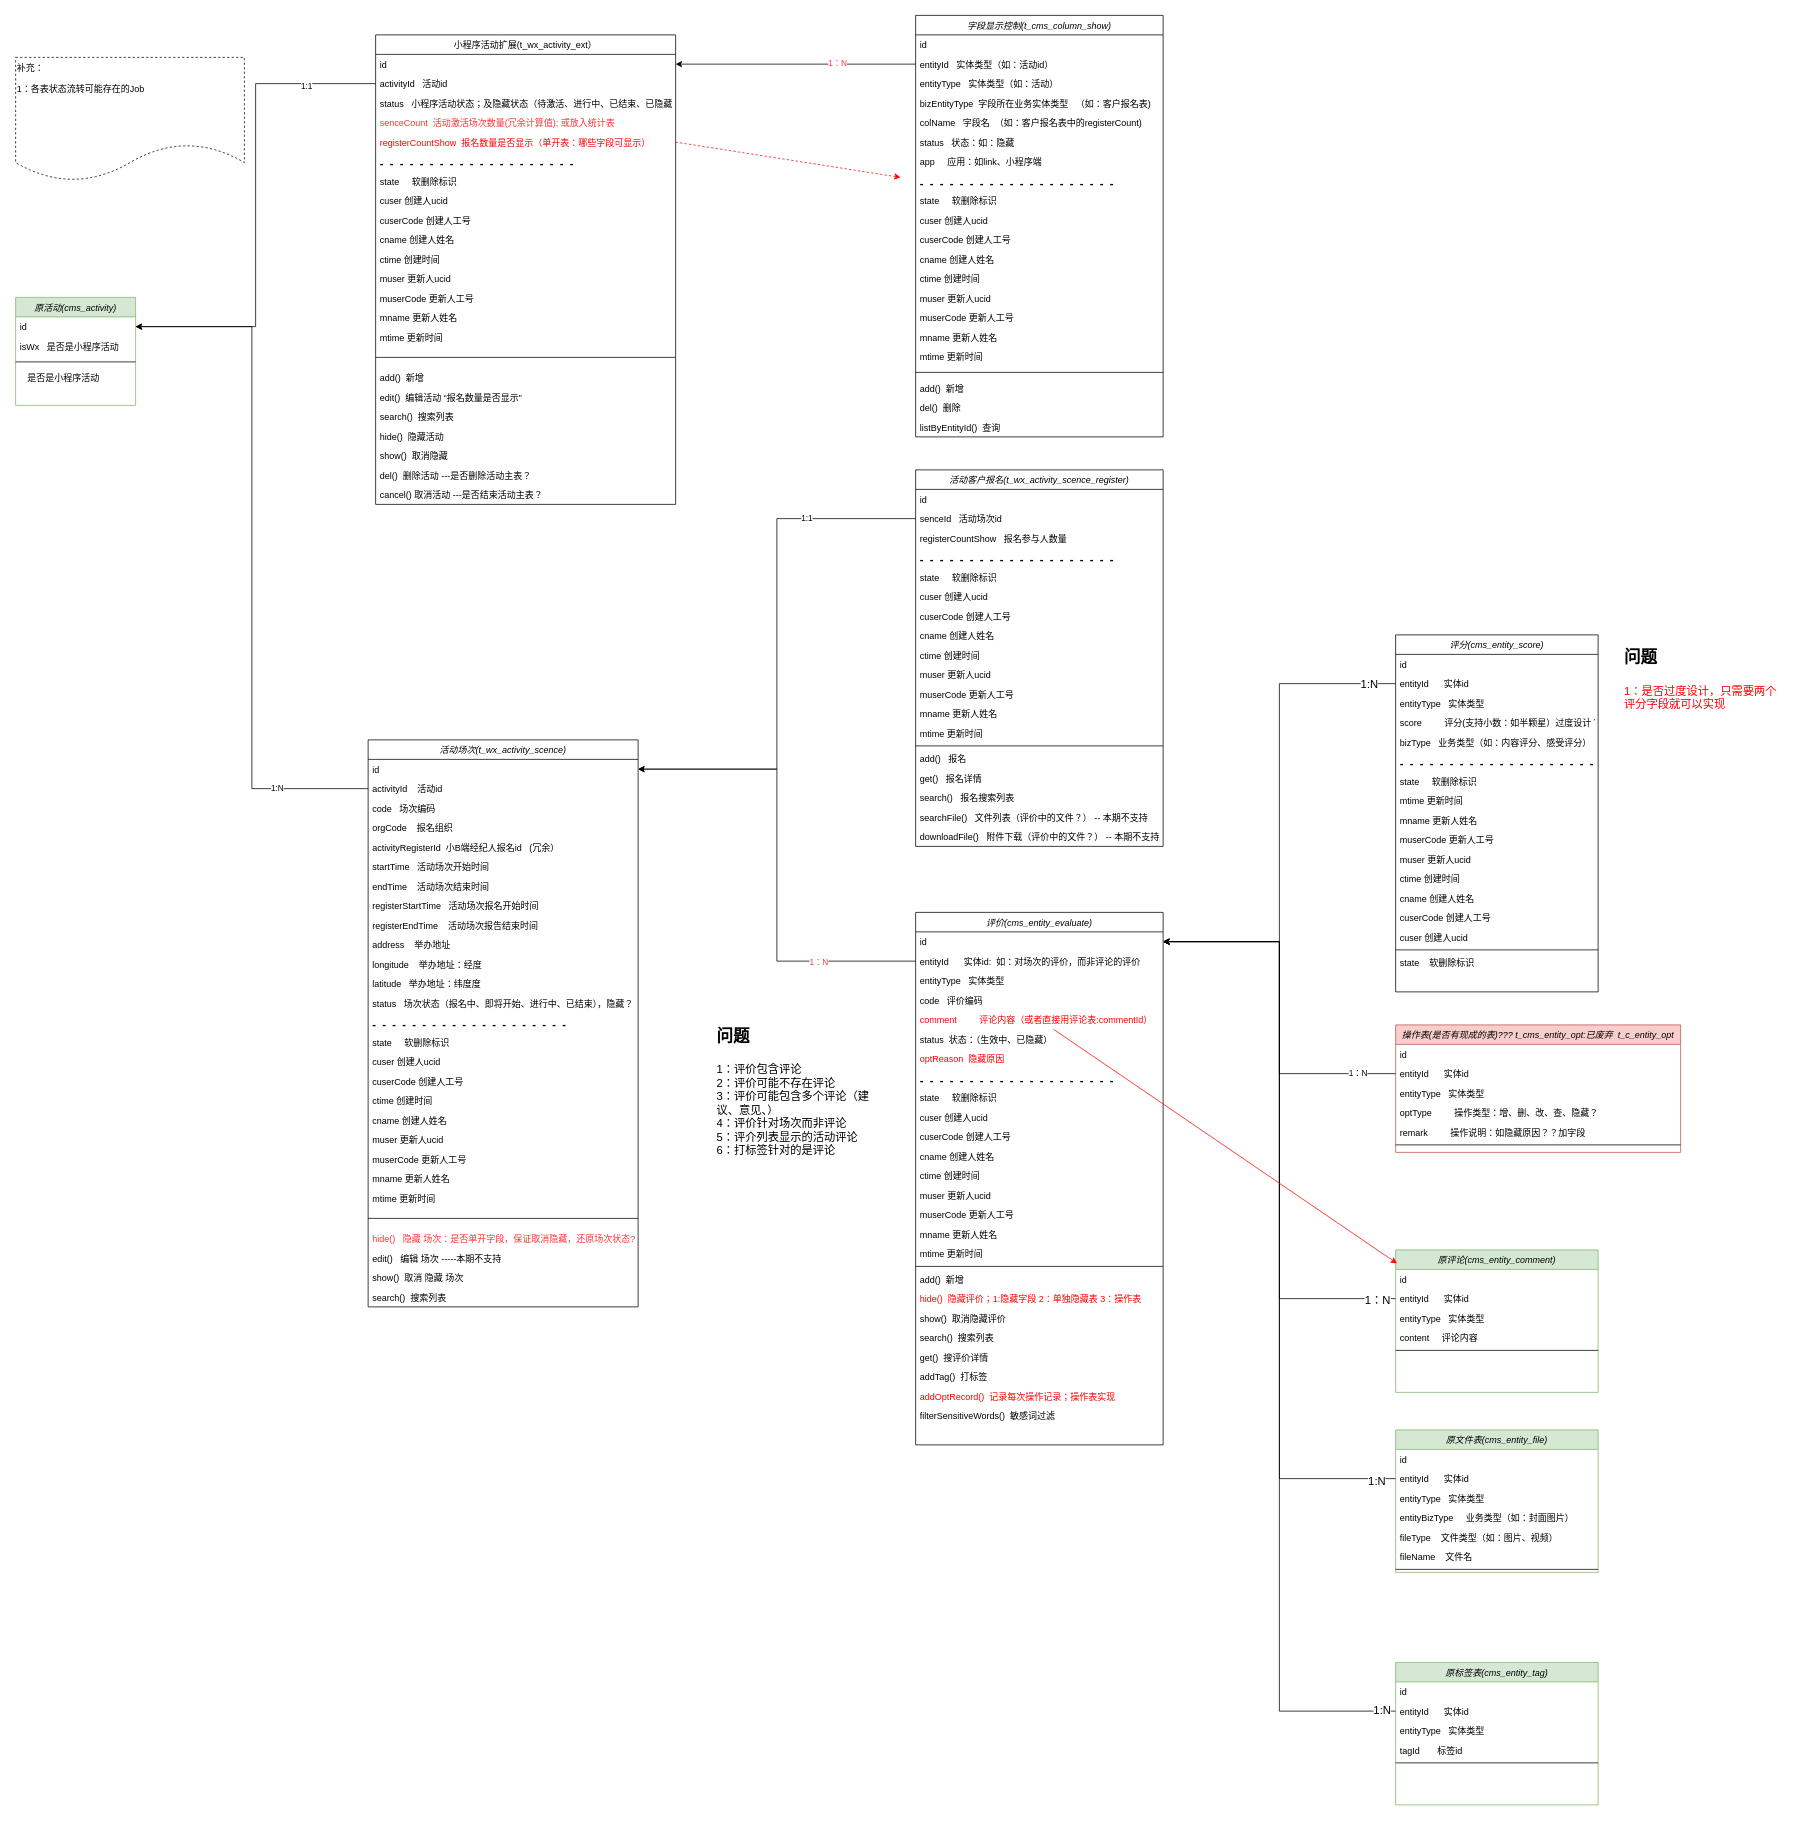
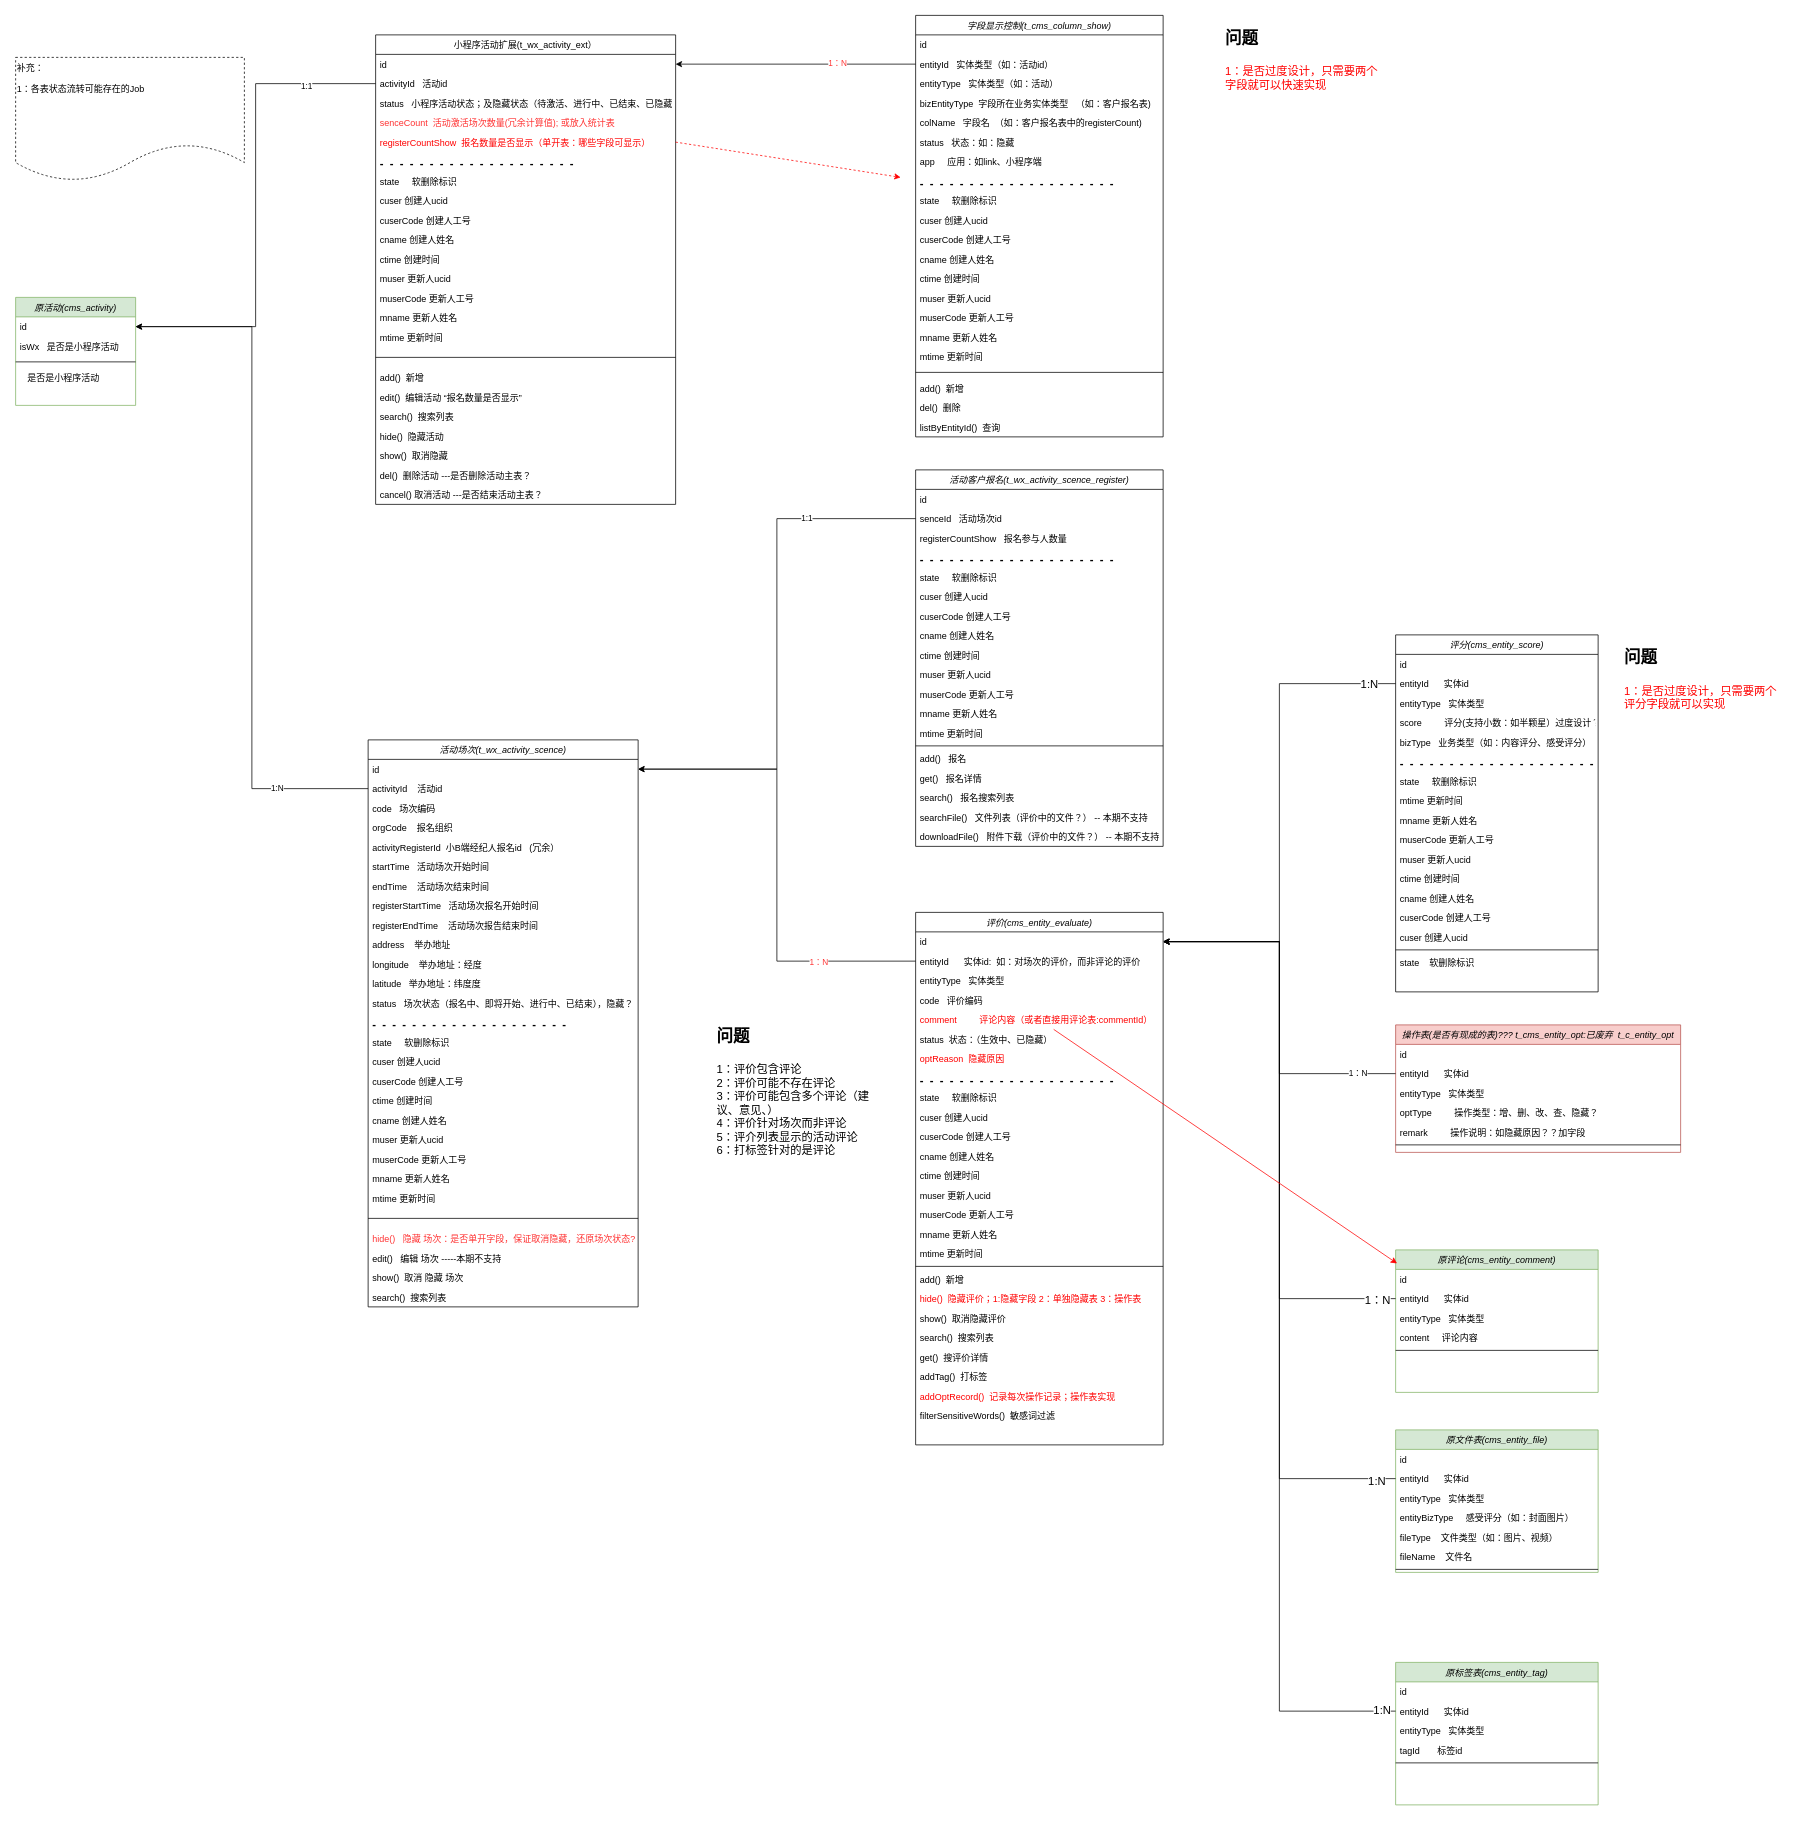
node "问题 1：是否过度设计，只需要两个字段就可以快速实现": added
node "entityBizType 业务类型（如：封面图片）": label "entityBizType 业务类型（如：封面图片）" -> "entityBizType 感受评分（如：封面图片）"
